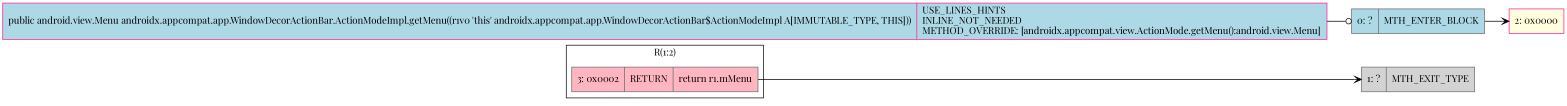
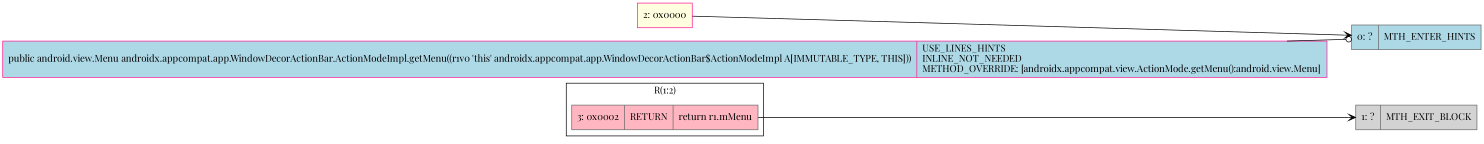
node "0: ?": text "MTH_ENTER_BLOCK" -> "MTH_ENTER_HINTS"
edge "0: ?" -> "2: 0x0000": reversed
node "1: ?": text "MTH_EXIT_TYPE" -> "MTH_EXIT_BLOCK"
